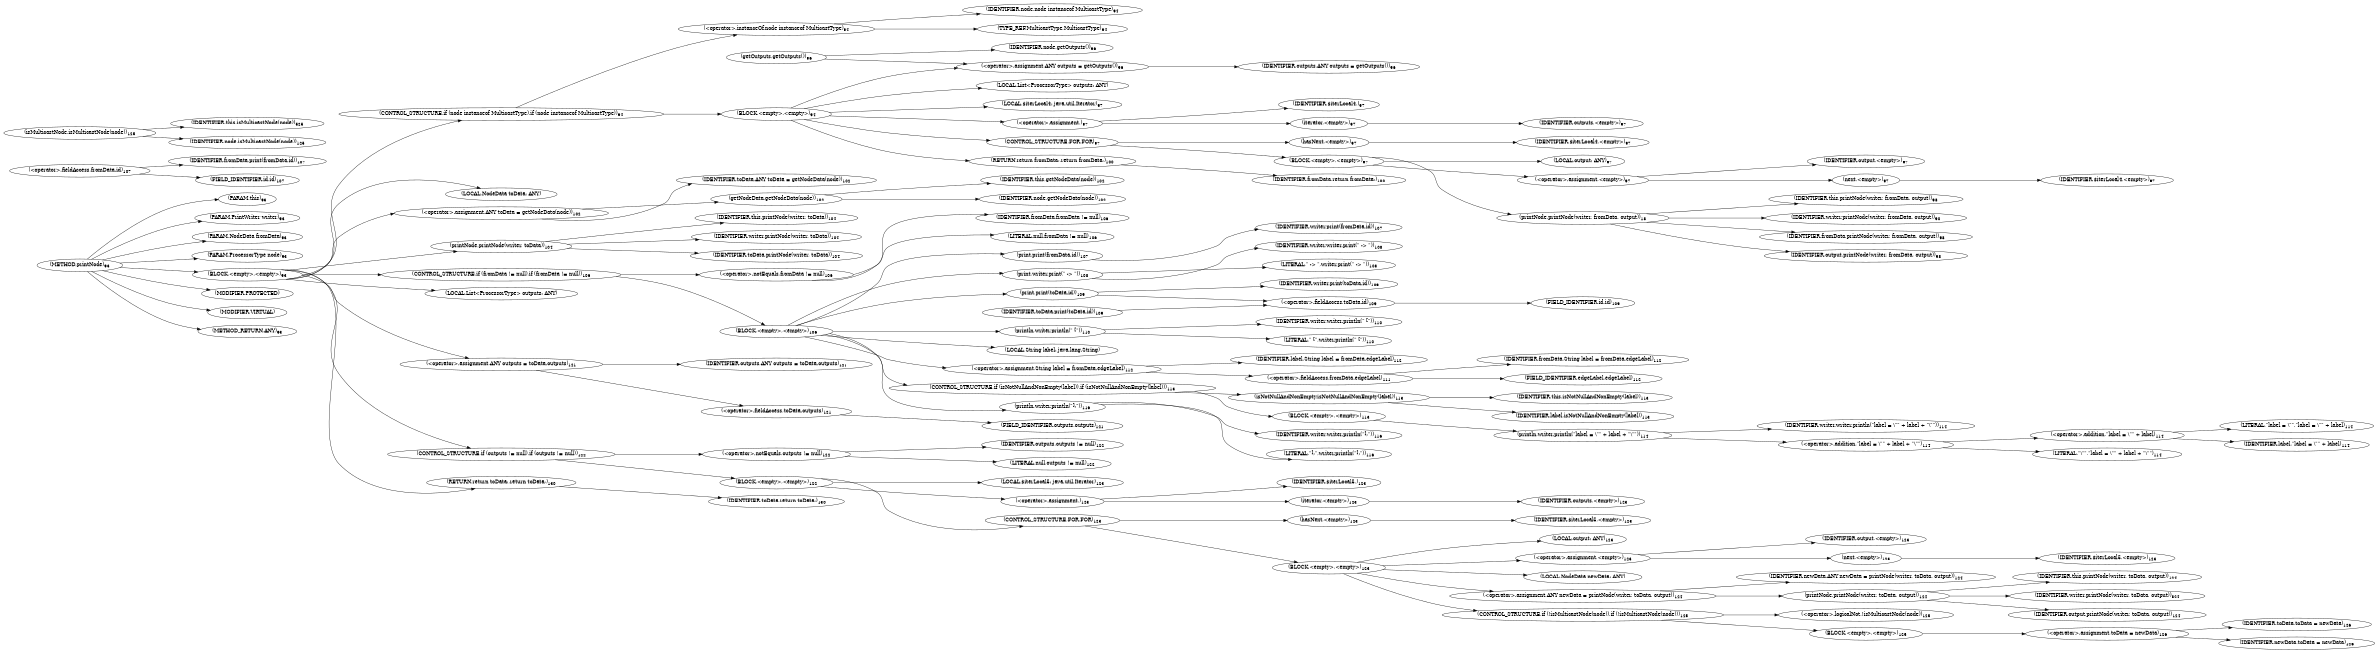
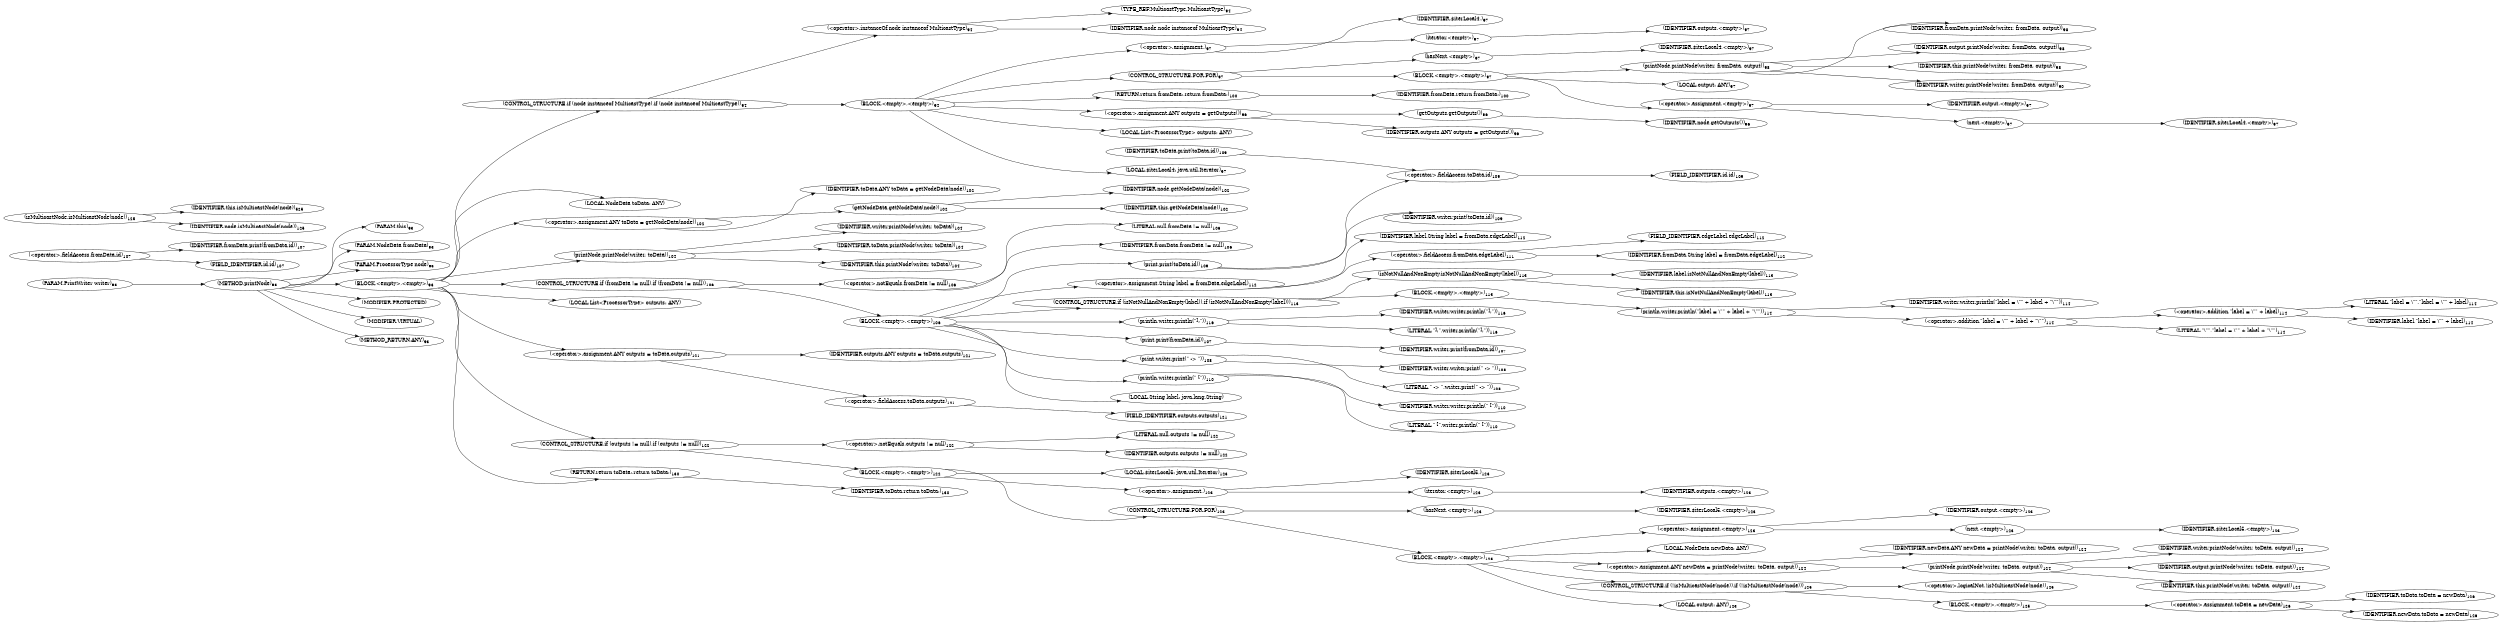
edge "(getOutputs,getOutputs())" -> "(<operator>.assignment,ANY outputs = getOutputs())": reversed
node "(printNode,printNode(writer, fromData, output))": text "18" -> "98"
edge "(METHOD,printNode)" -> "(PARAM,PrintWriter writer)": reversed
node "(IDENTIFIER,writer,printNode(writer, toData, output))": text "824" -> "124"
